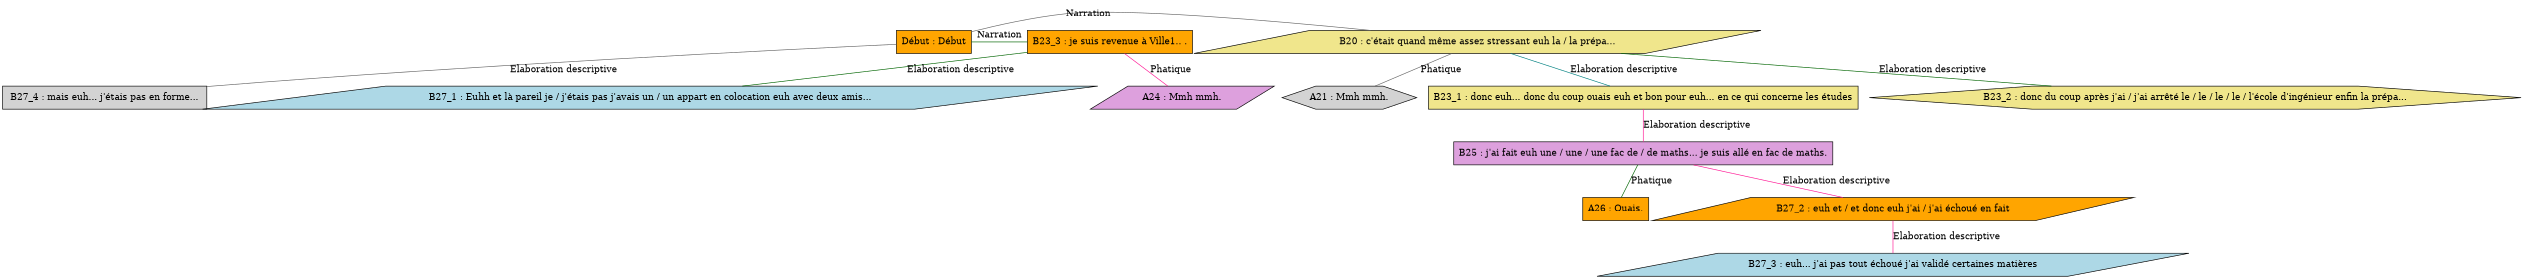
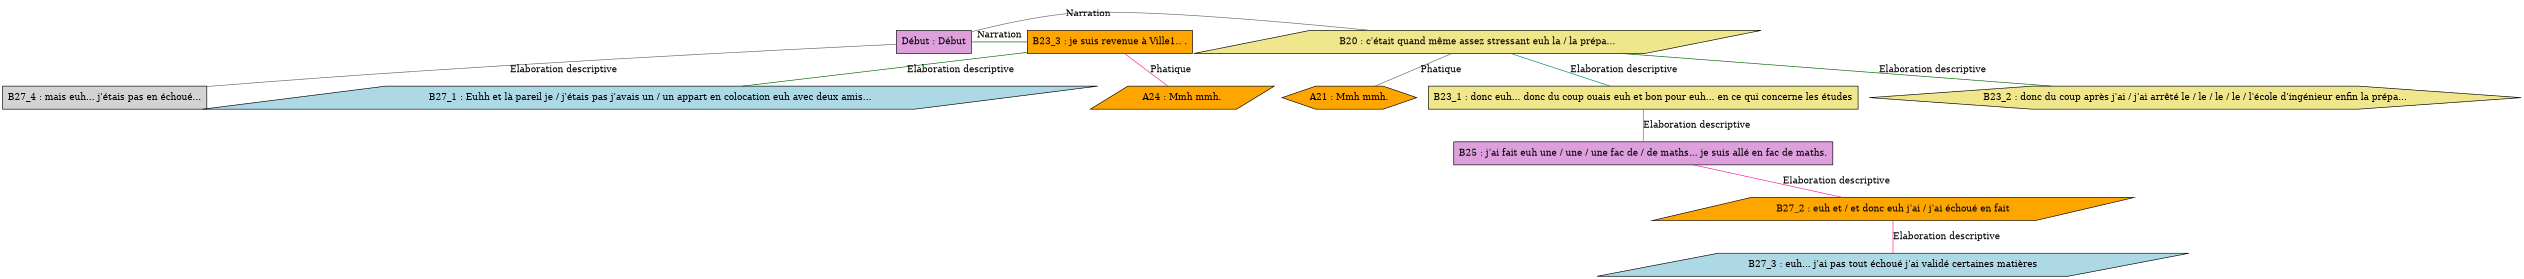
node "Début : Début": fillcolor orange -> plum
node "B27_4 : mais euh... j'étais pas en forme...": label "B27_4 : mais euh... j'étais pas en forme..." -> "B27_4 : mais euh... j'étais pas en échoué..."
node "A24 : Mmh mmh.": fillcolor plum -> orange
node "A21 : Mmh mmh.": fillcolor lightgrey -> orange
node "A26 : Ouais.": removed
